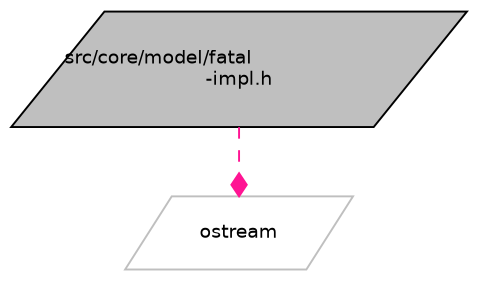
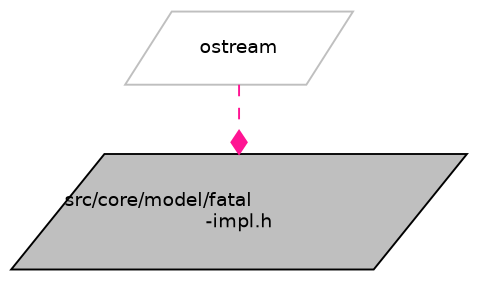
edge "src/core/model/fatal -impl.h" -> "ostream": reversed
